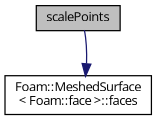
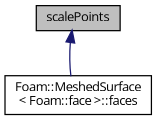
edge "scalePoints" -> "Foam::MeshedSurface < Foam::face >::faces": reversed
